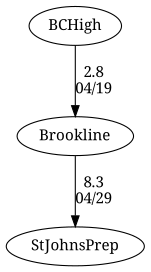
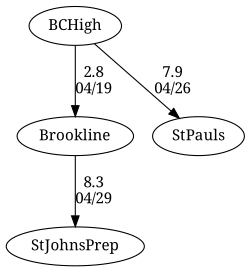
node "StPauls": added
